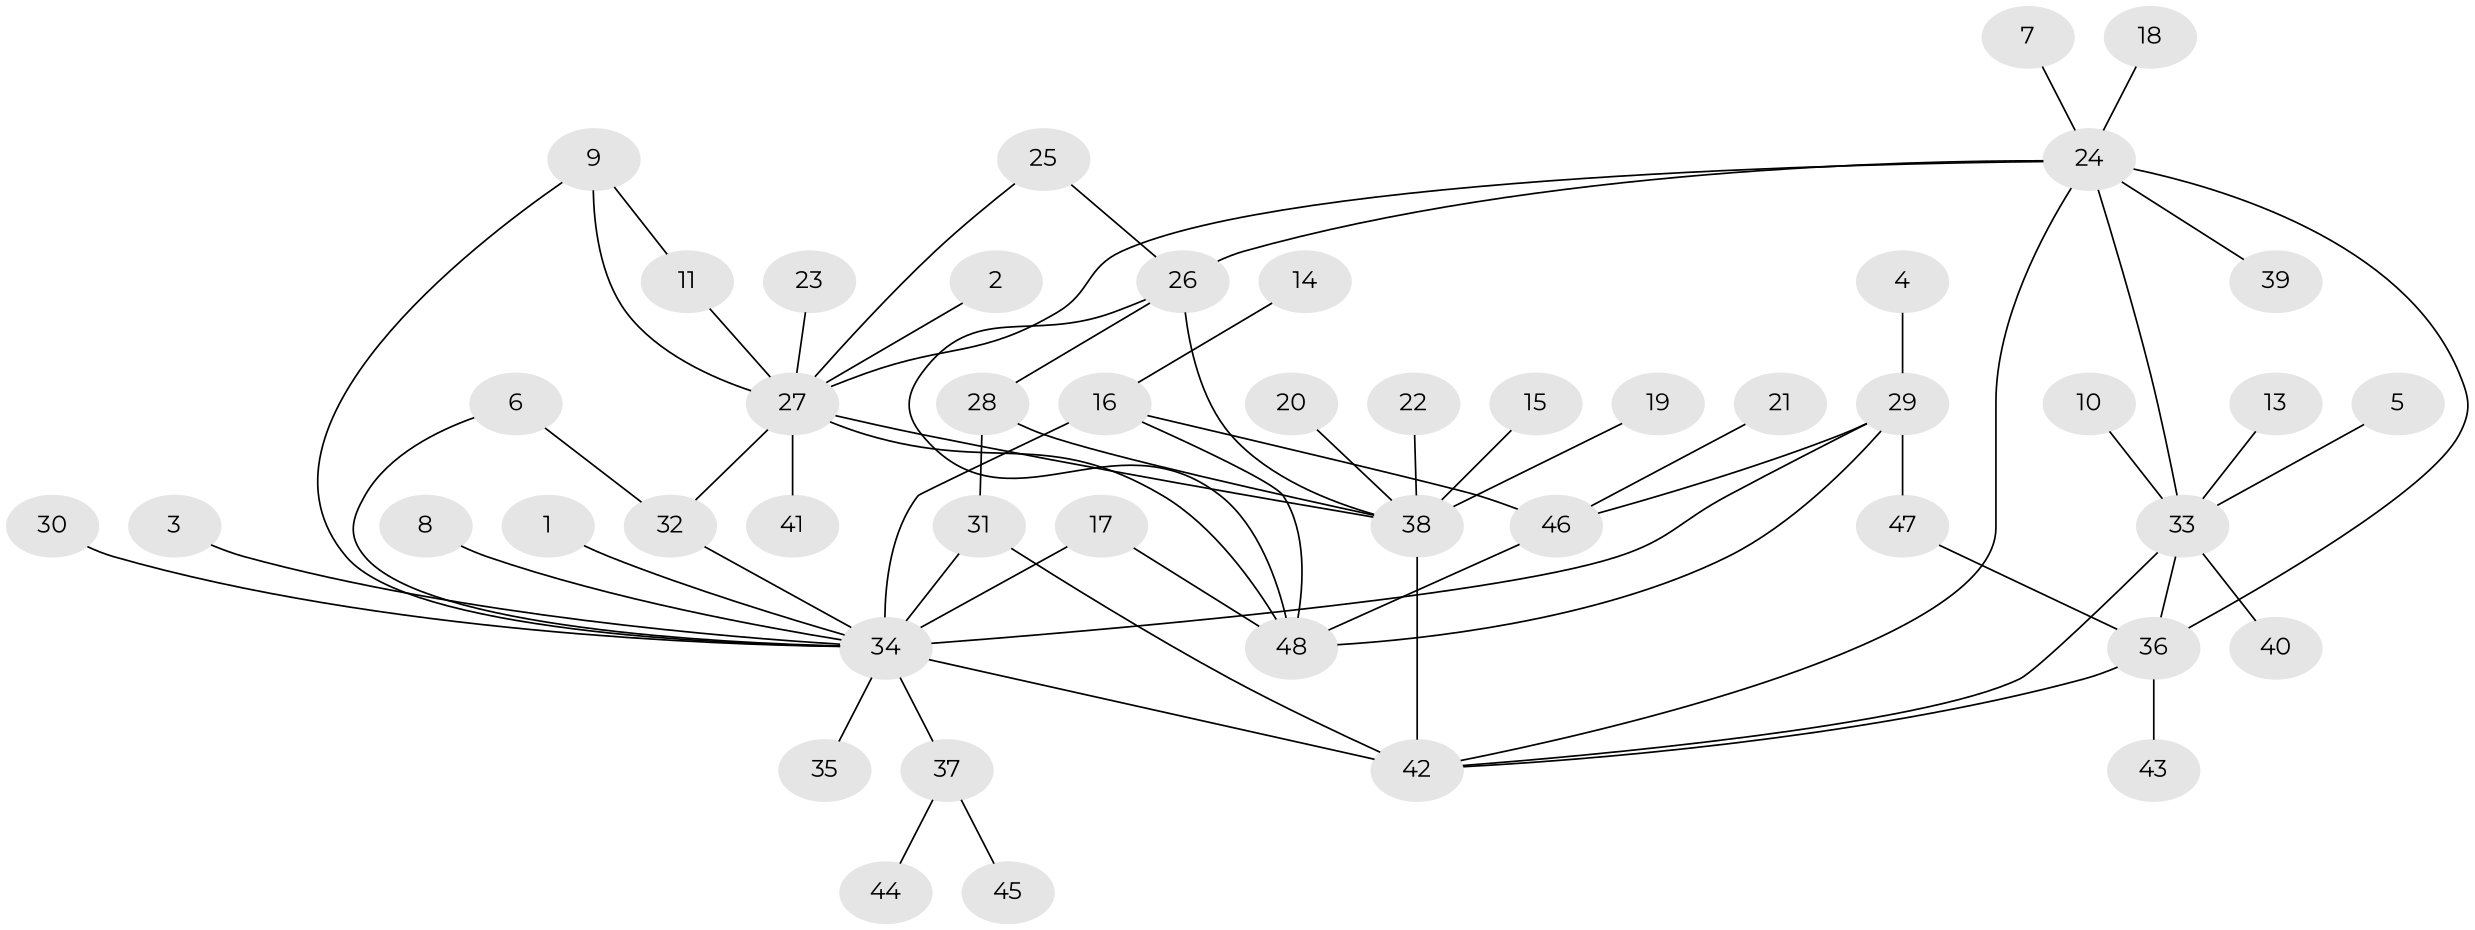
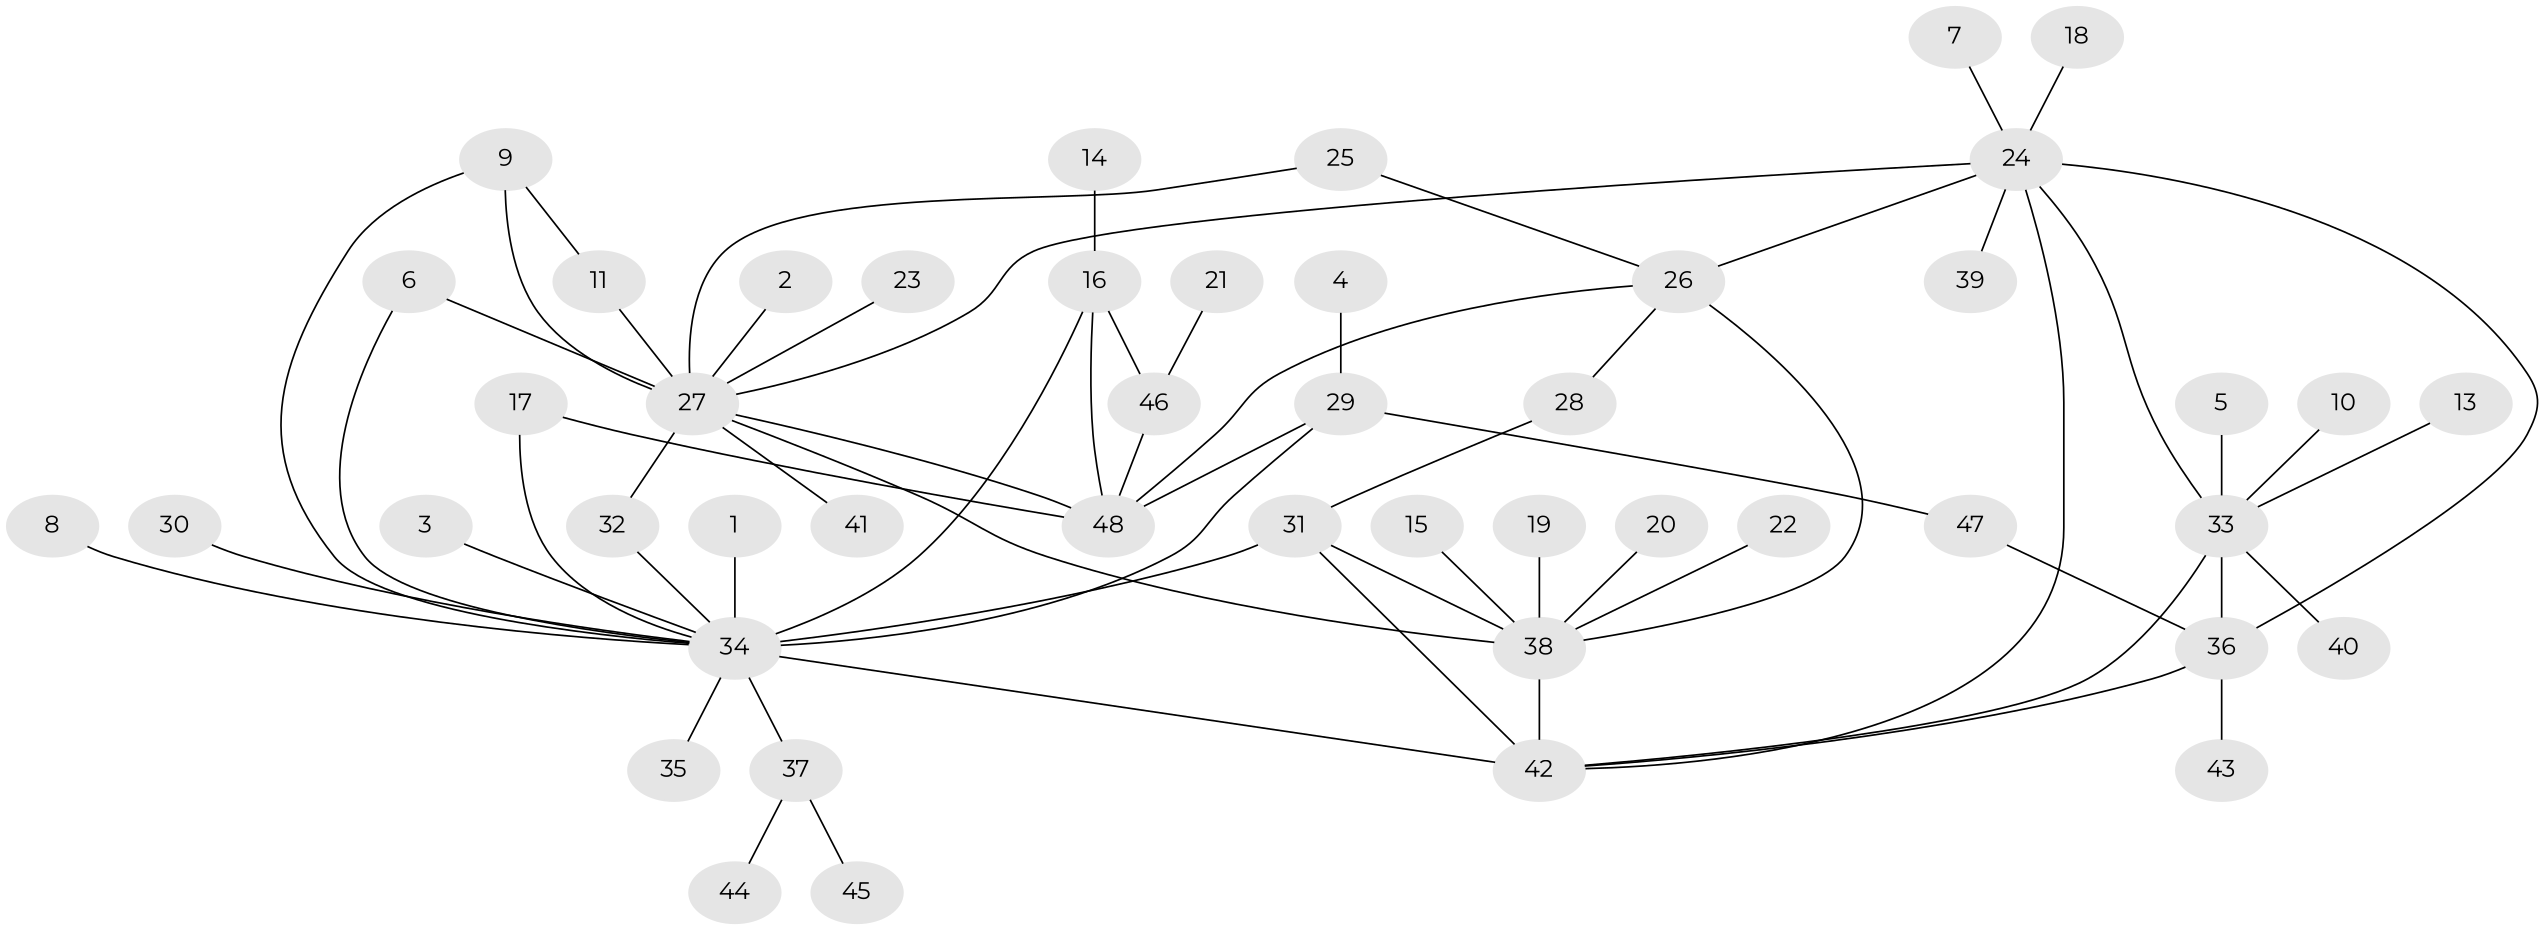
edge "28" -- "38": now "31" -- "38"
edge "6" -- "32": now "6" -- "27"
edge "29" -- "46": removed
